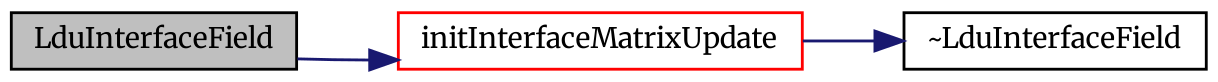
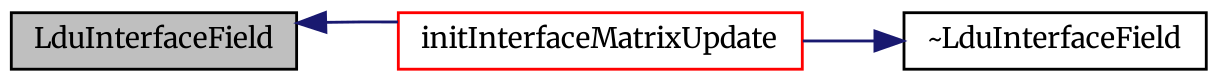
edge "LduInterfaceField" -> "initInterfaceMatrixUpdate": reversed
